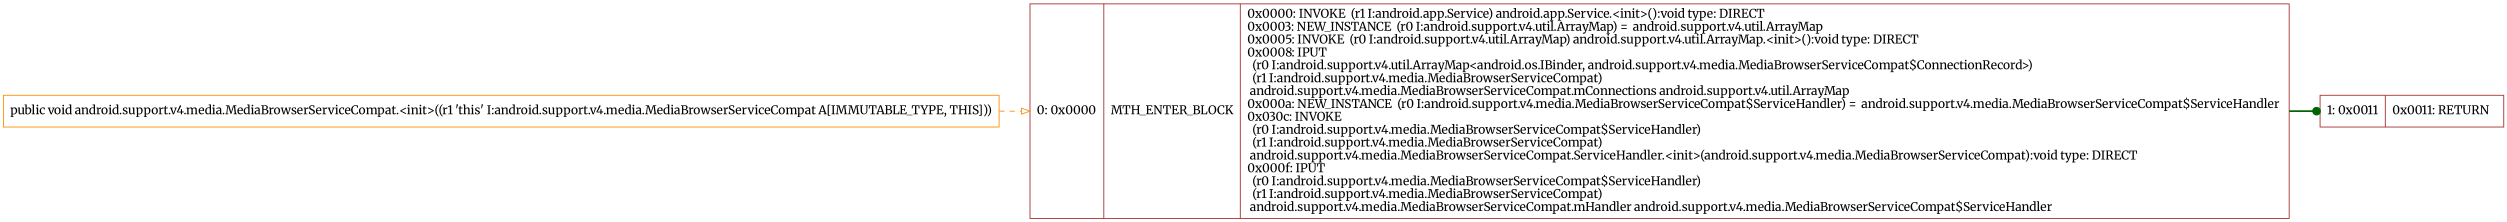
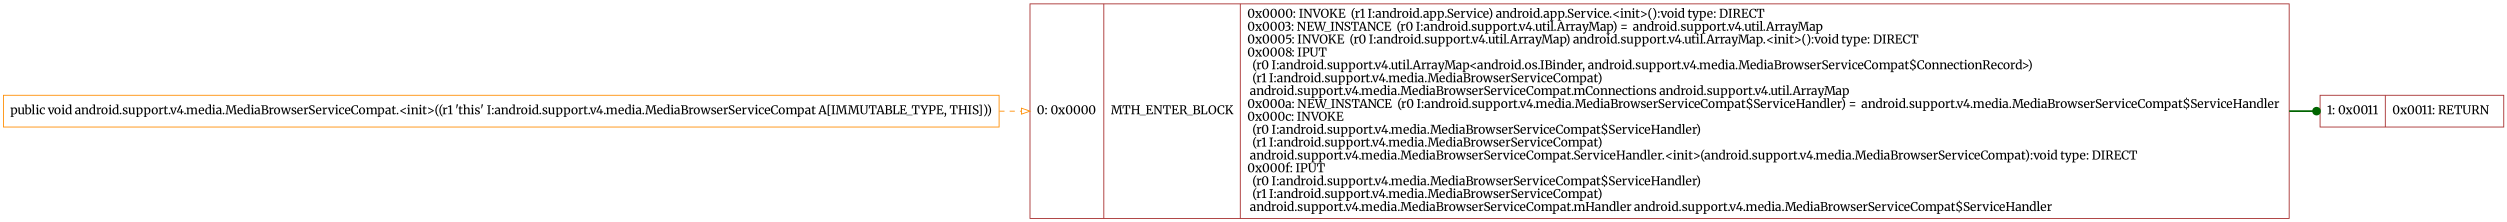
node "0: 0x0000": text "0x030c: INVOKE" -> "0x000c: INVOKE"
